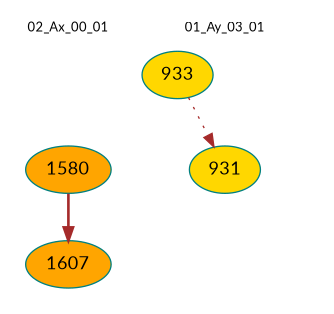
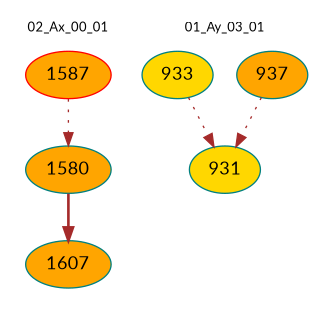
node "1587": added
node "937": added
